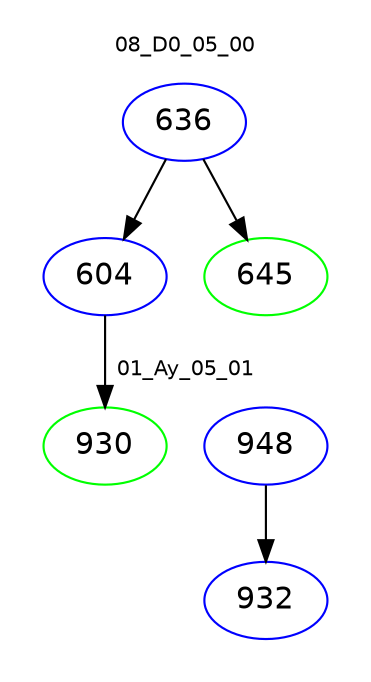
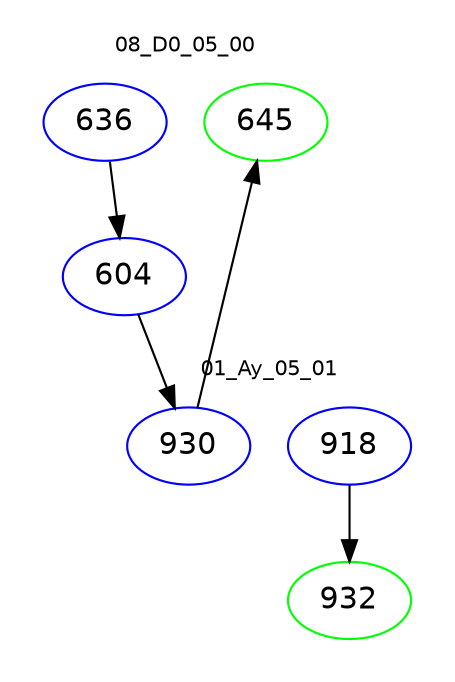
edge "636" -> "645": now "930" -> "645"
node "930": color green -> blue
node "948": label "948" -> "918"
node "932": color blue -> green
